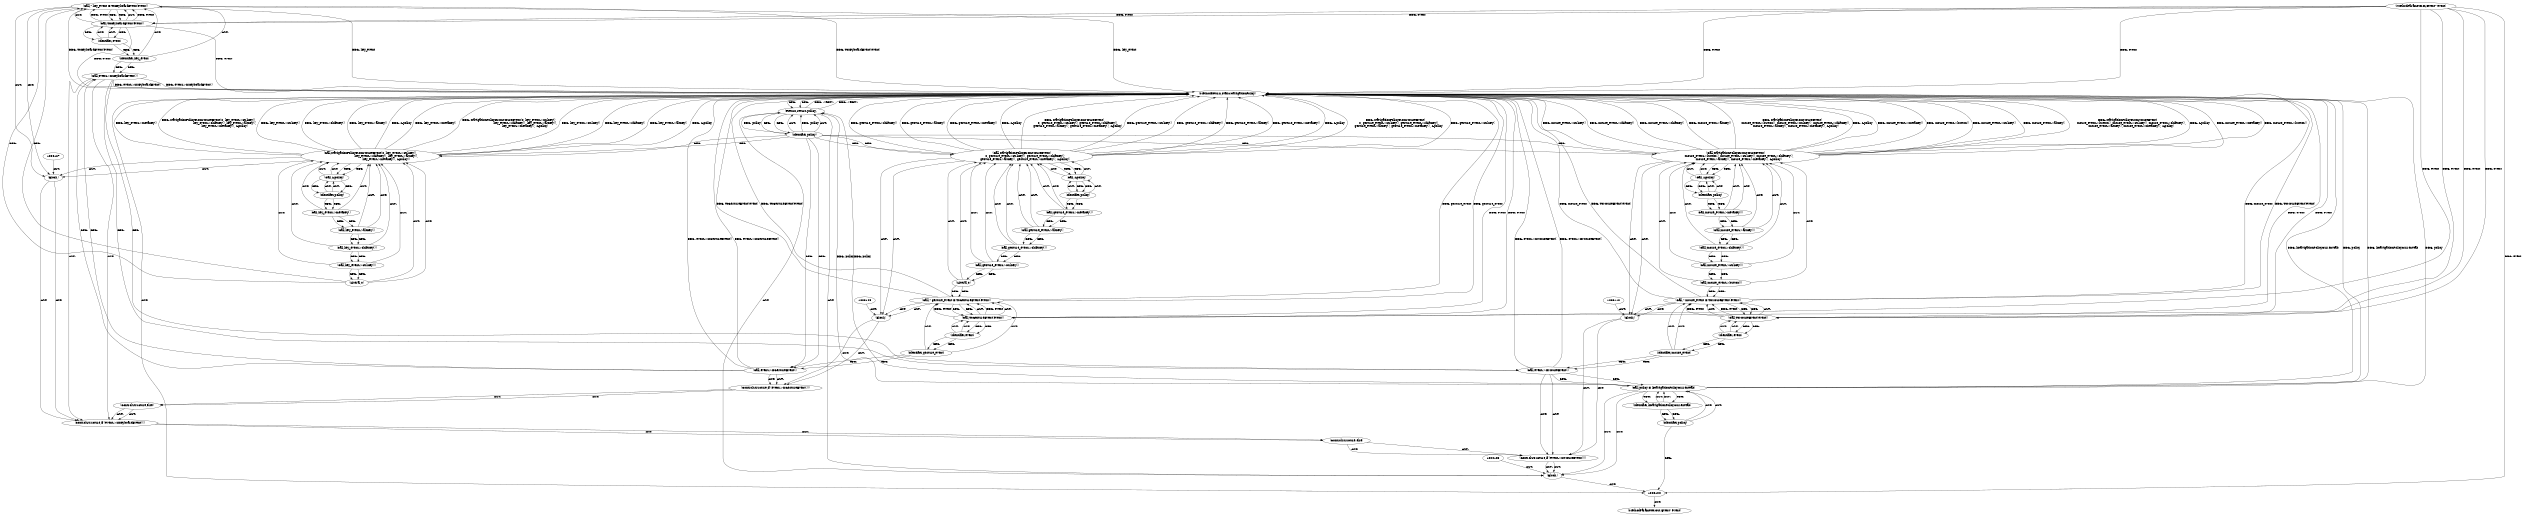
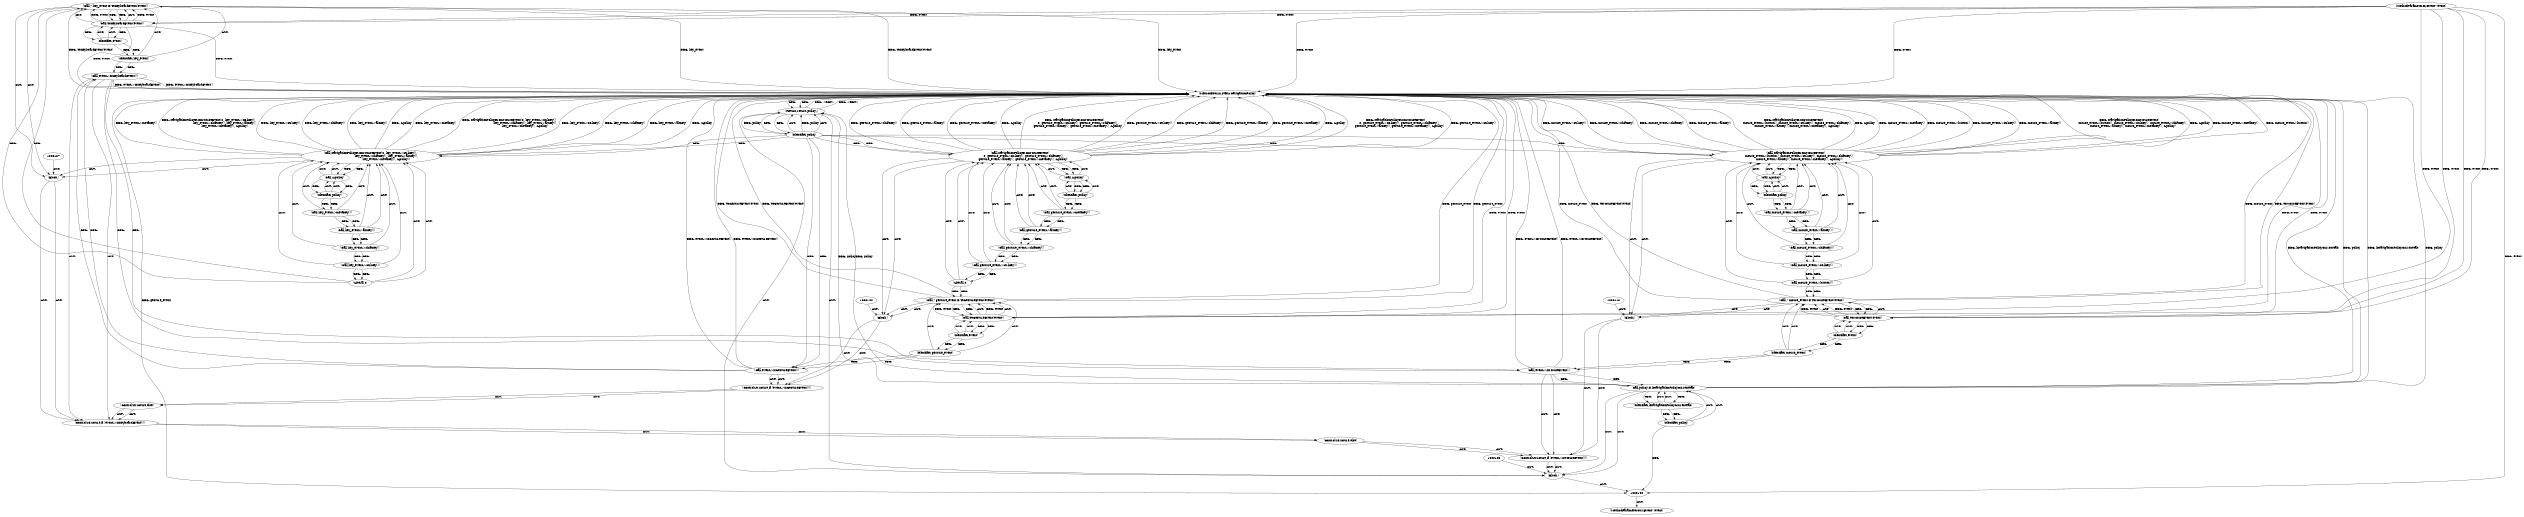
edge "(MethodReturn,static NavigationPolicy)" -> "1000100": label "AST: " -> "DDG: gesture_event"
